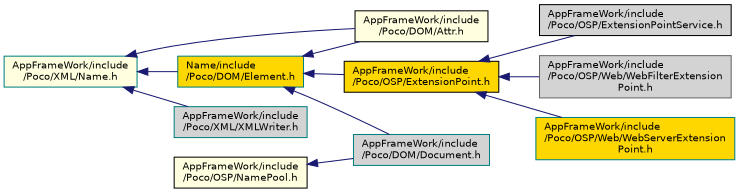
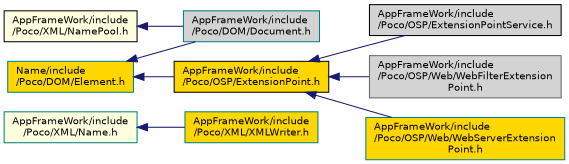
node "AppFrameWork/include /Poco/DOM/Attr.h": removed
edge "Name/include /Poco/DOM/Element.h" -> "AppFrameWork/include /Poco/XML/Name.h": removed
node "AppFrameWork/include /Poco/XML/XMLWriter.h": fillcolor lightgrey -> gold
node "AppFrameWork/include /Poco/OSP/NamePool.h": label "AppFrameWork/include /Poco/OSP/NamePool.h" -> "AppFrameWork/include /Poco/XML/NamePool.h"
